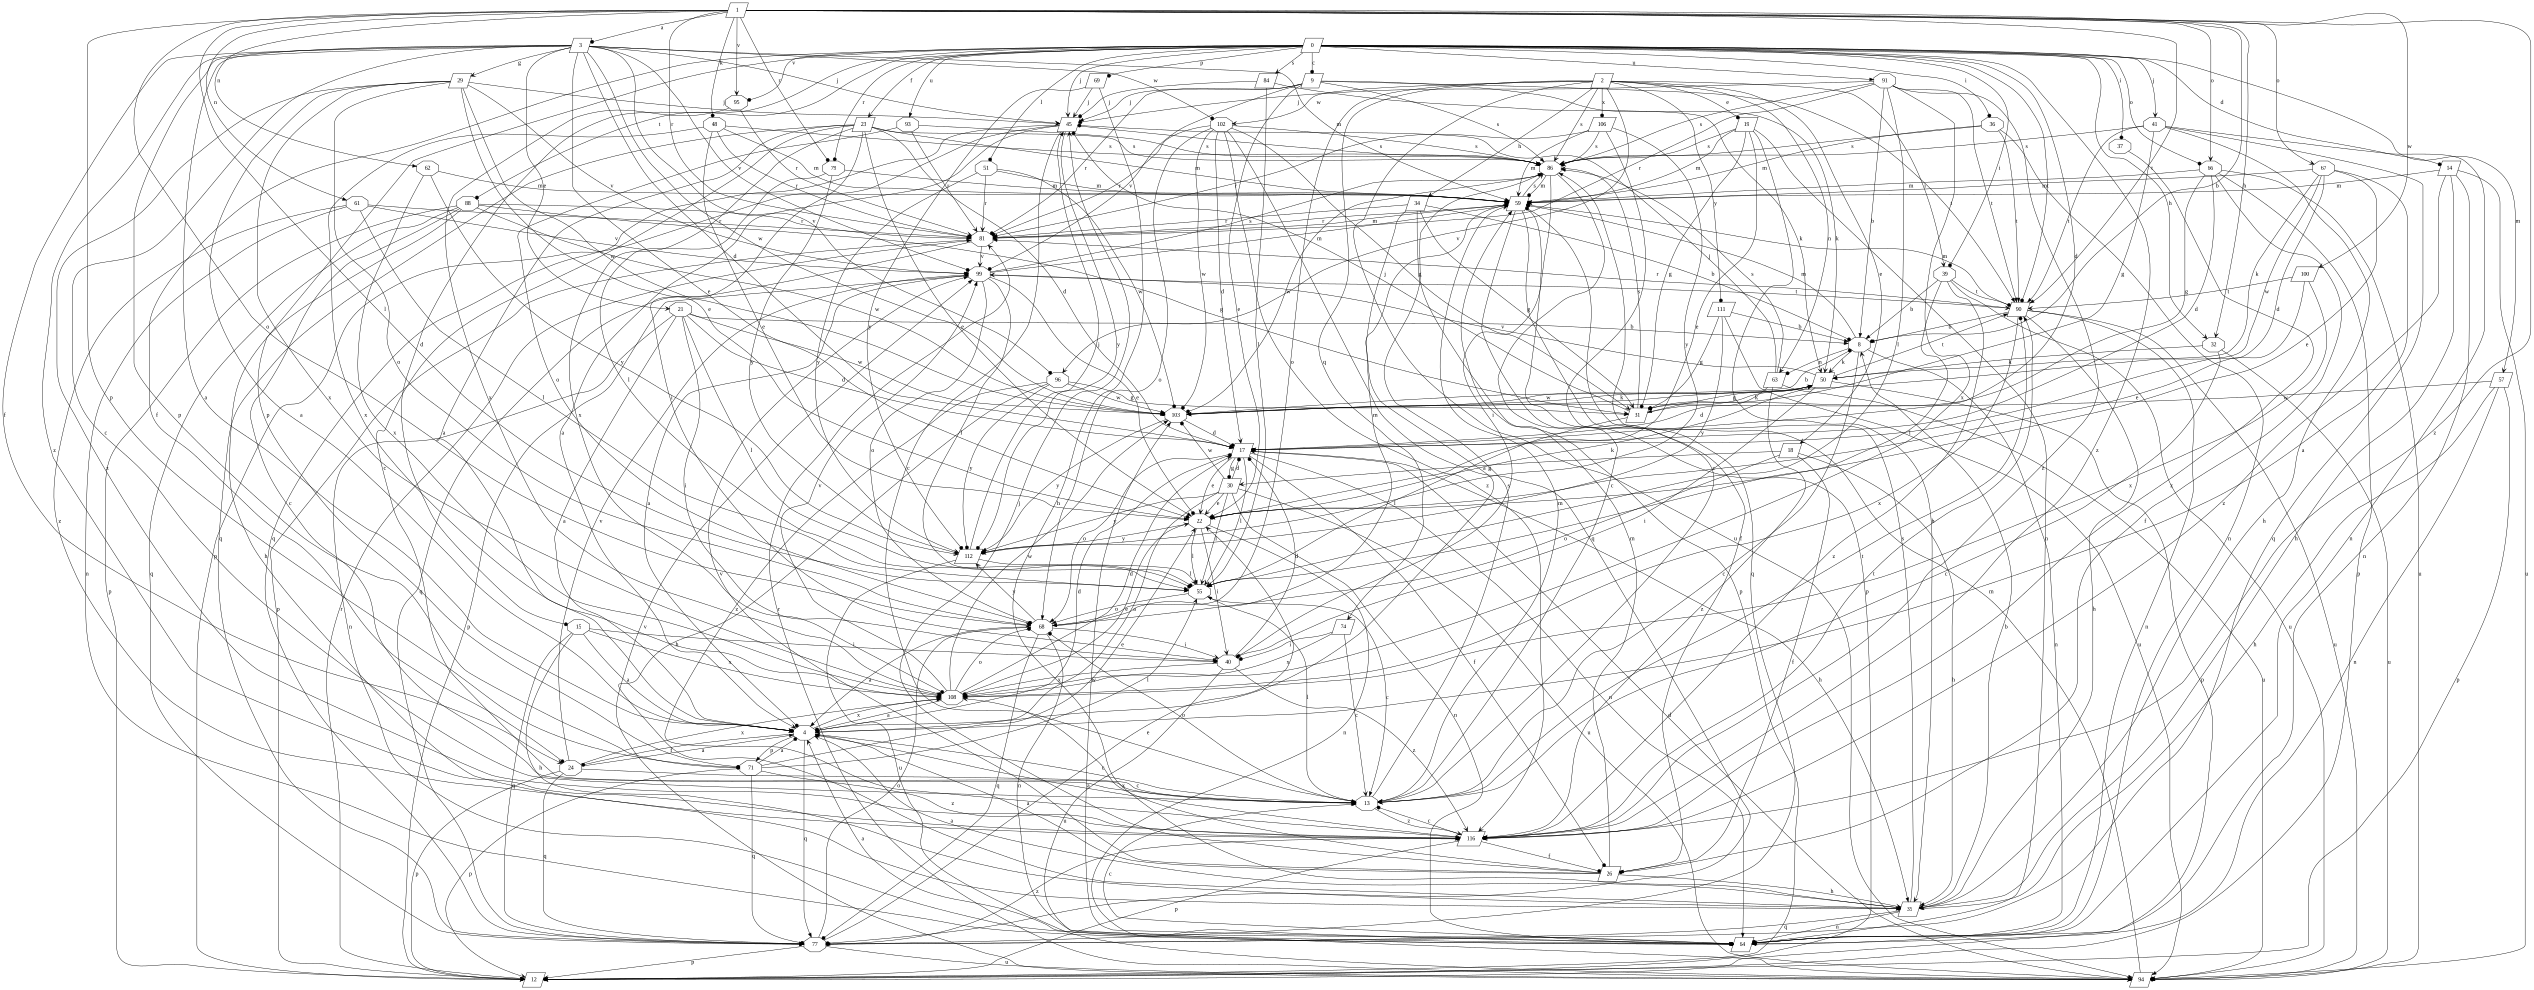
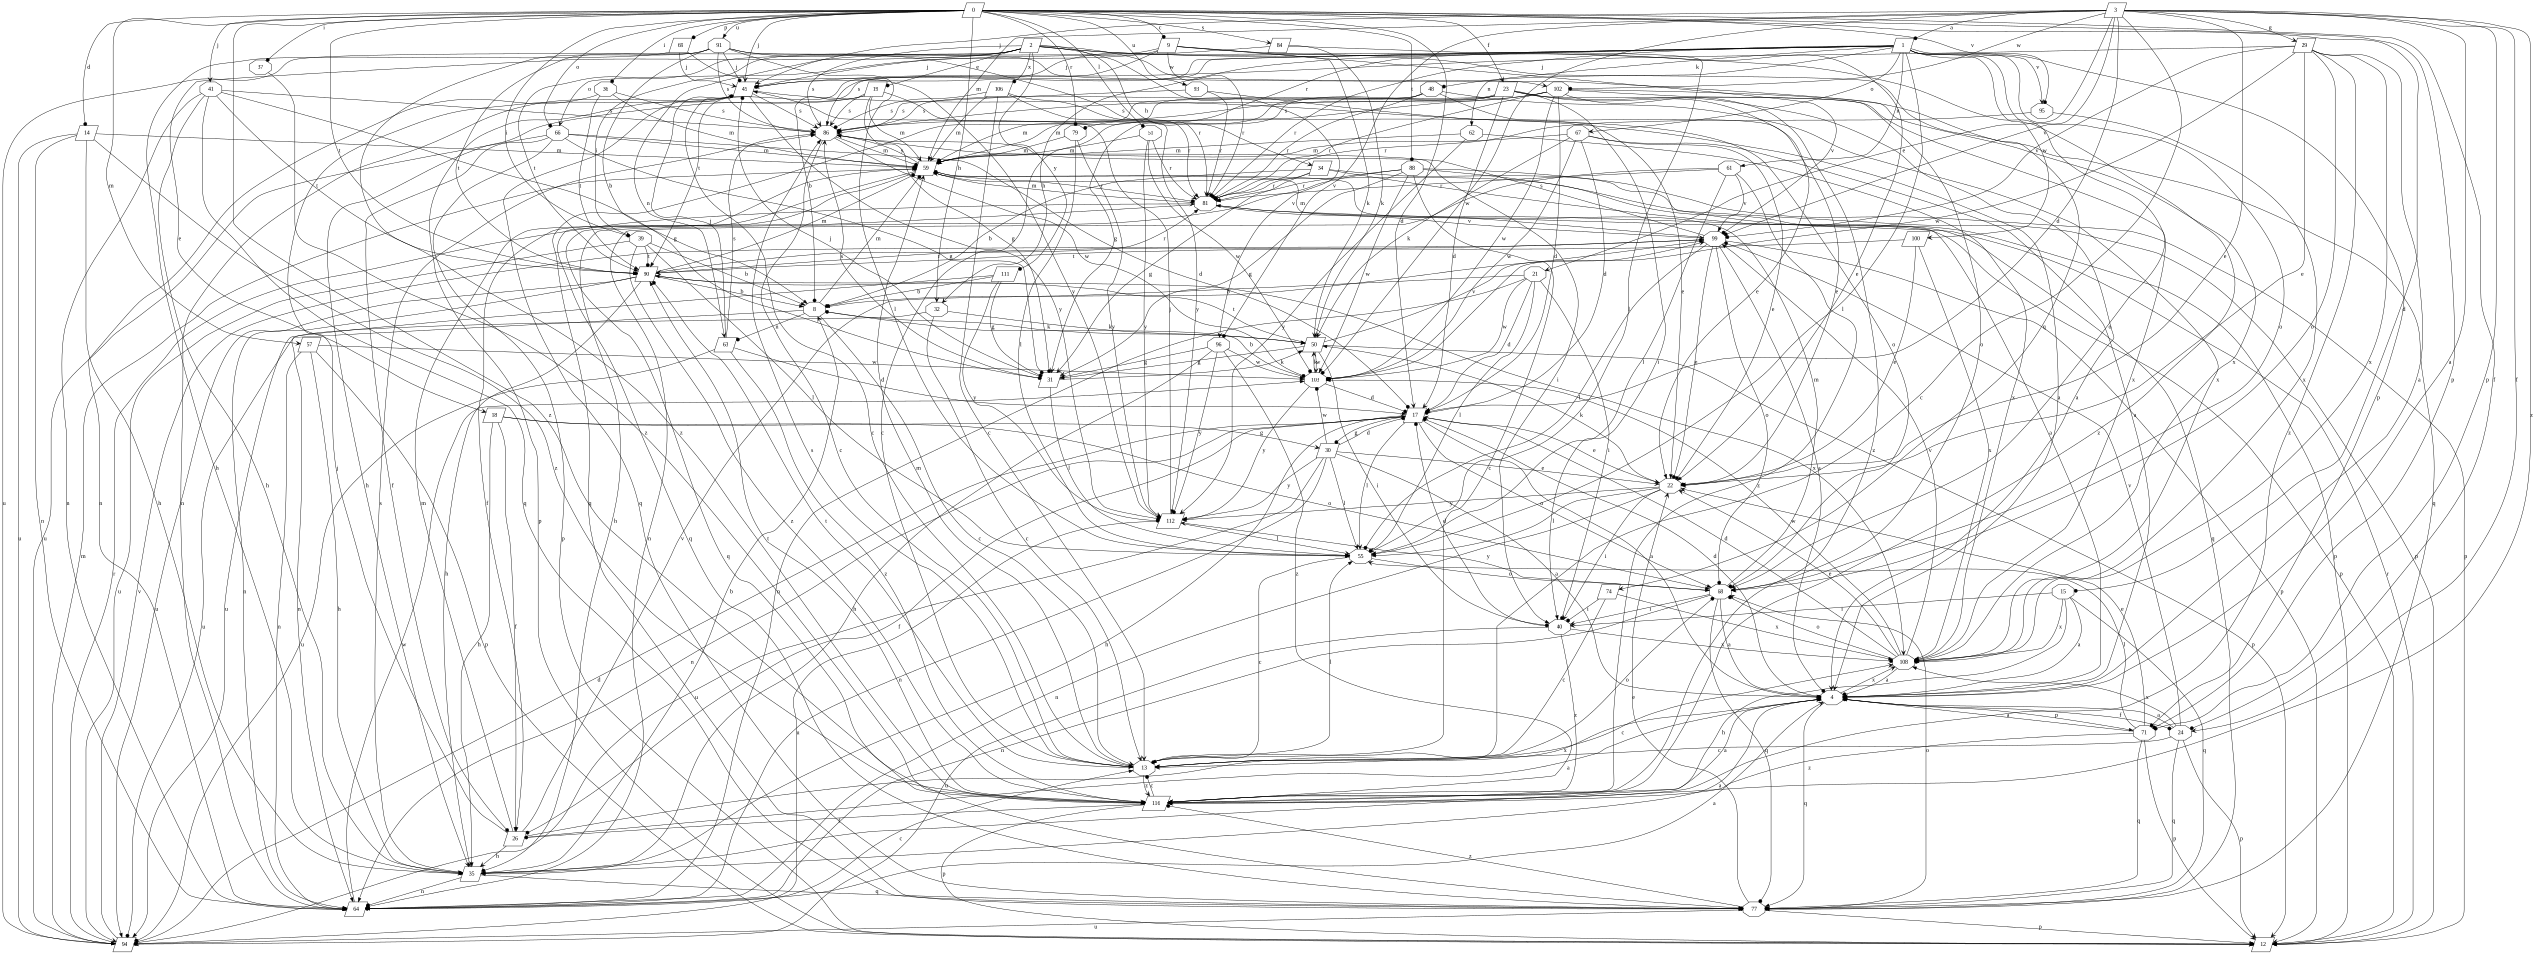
edge "1" -> "3": reversed
edge "21" -> "4": now "17" -> "4"
